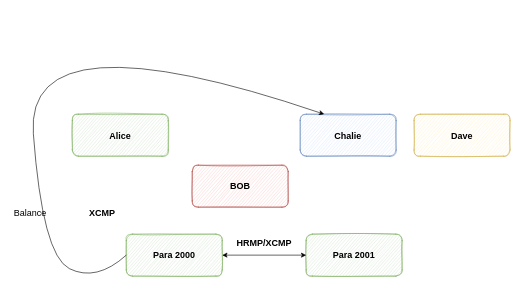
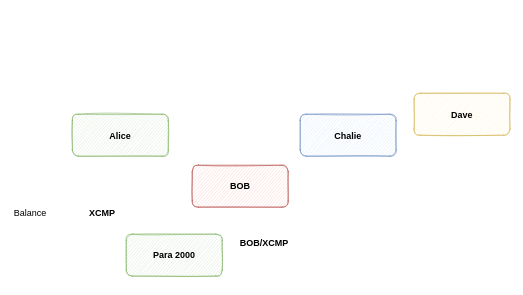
edge "Para 2000" -> "Chalie": removed
node "Dave": moved (462, 135) -> (462, 114)
node "HRMP/XCMP": label "HRMP/XCMP" -> "BOB/XCMP"
edge "Para 2000" -- "Para 2001": removed
node "Para 2001": removed
